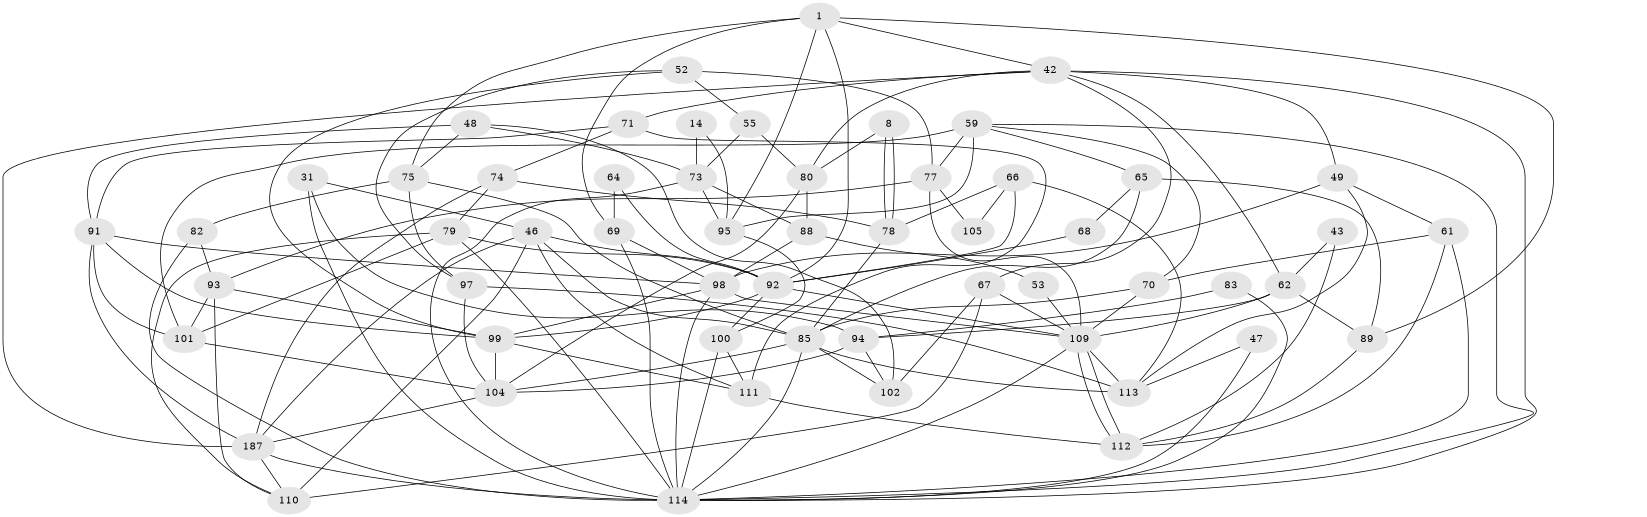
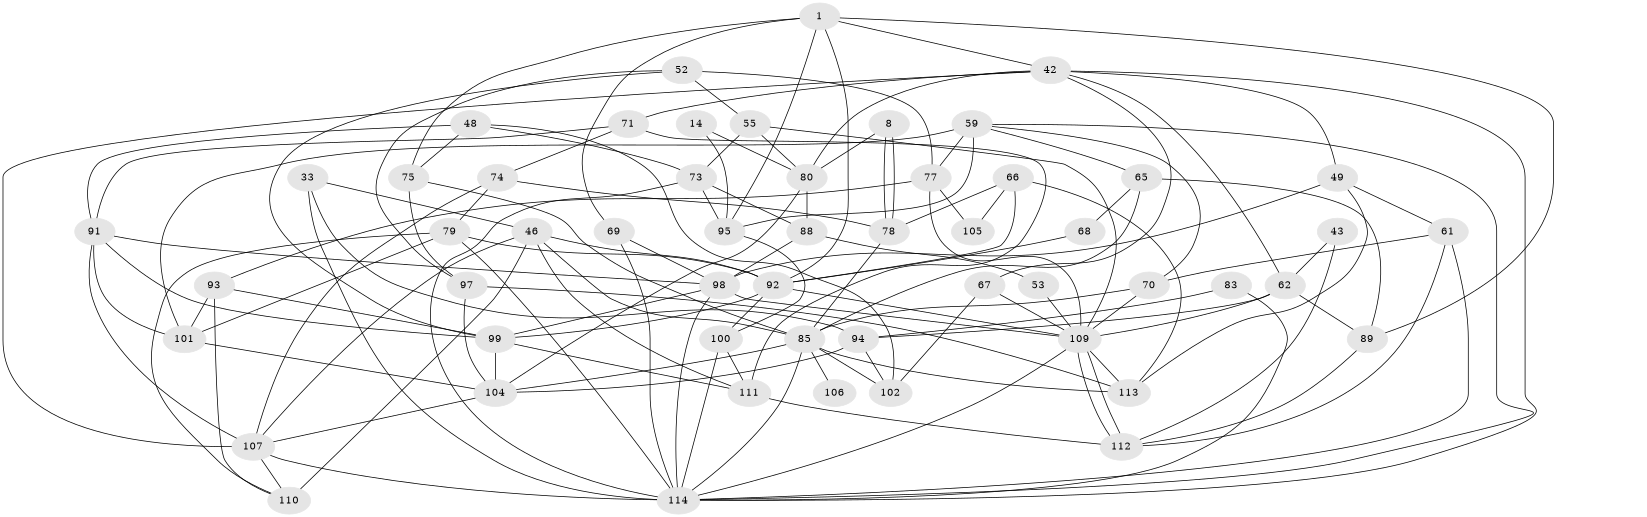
edge "14" -- "73": now "14" -- "80"
edge "55" -- "109": added
node "31": label "31" -> "33"
node "64": removed
node "82": removed
node "47": removed
node "106": added
edge "67" -- "110": removed
node "187": label "187" -> "107"
